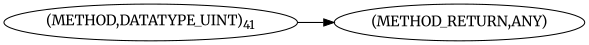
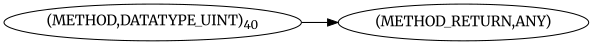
node "(METHOD,DATATYPE_UINT)": text "41" -> "40"
